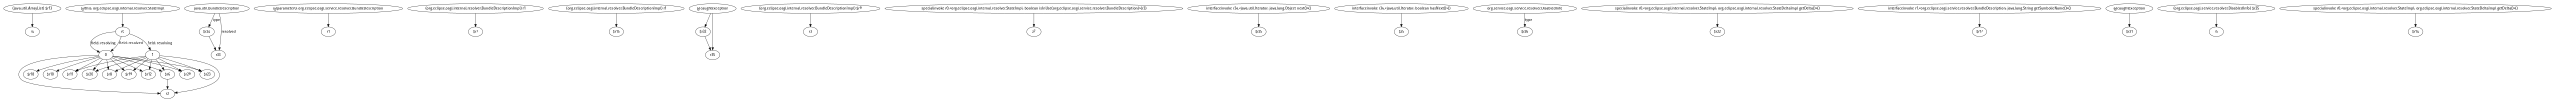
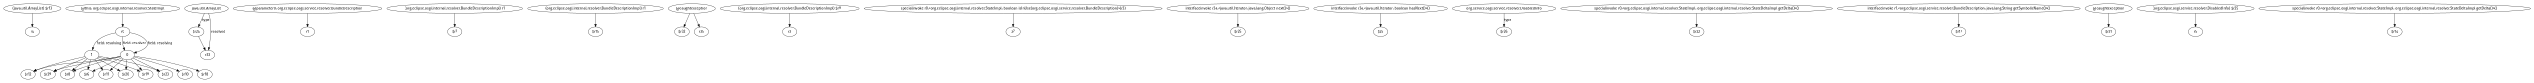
node "java.util.BundleDescription": label "java.util.BundleDescription" -> "java.util.ArrayList"
edge "$r32" -> "r35": removed
node "r2": removed
